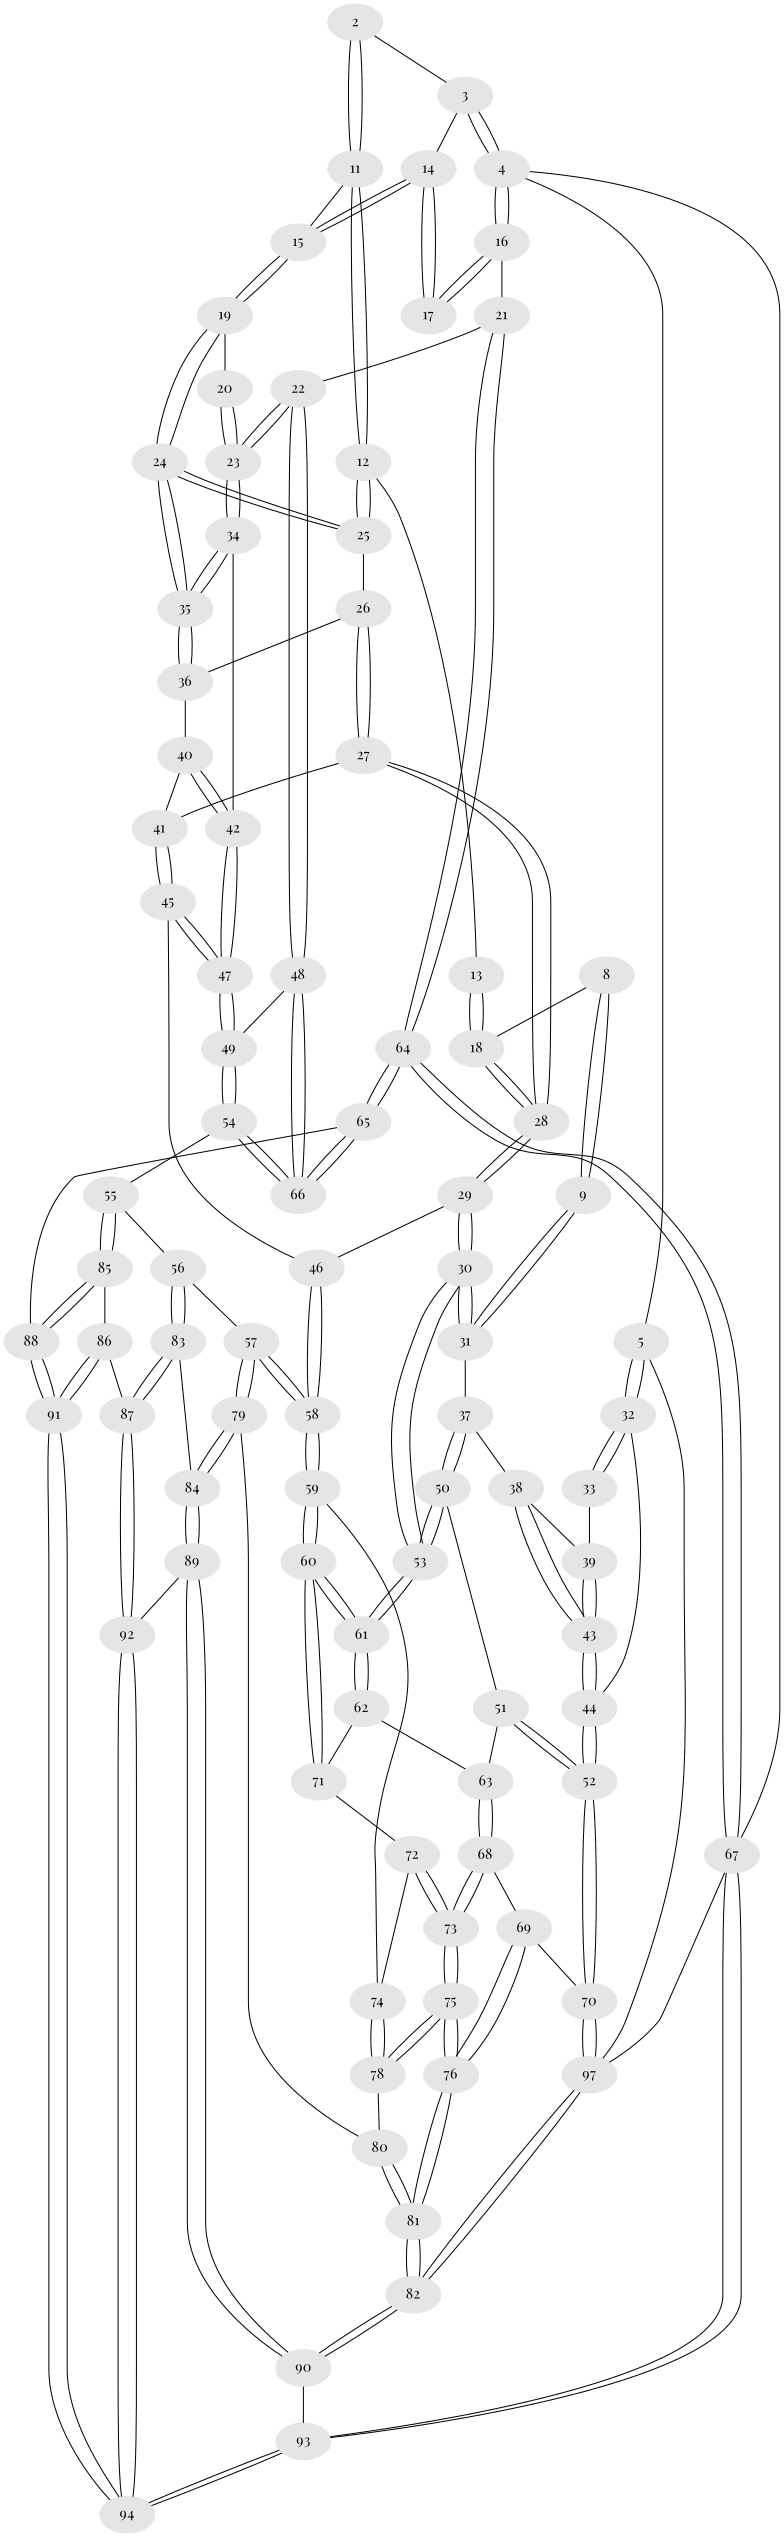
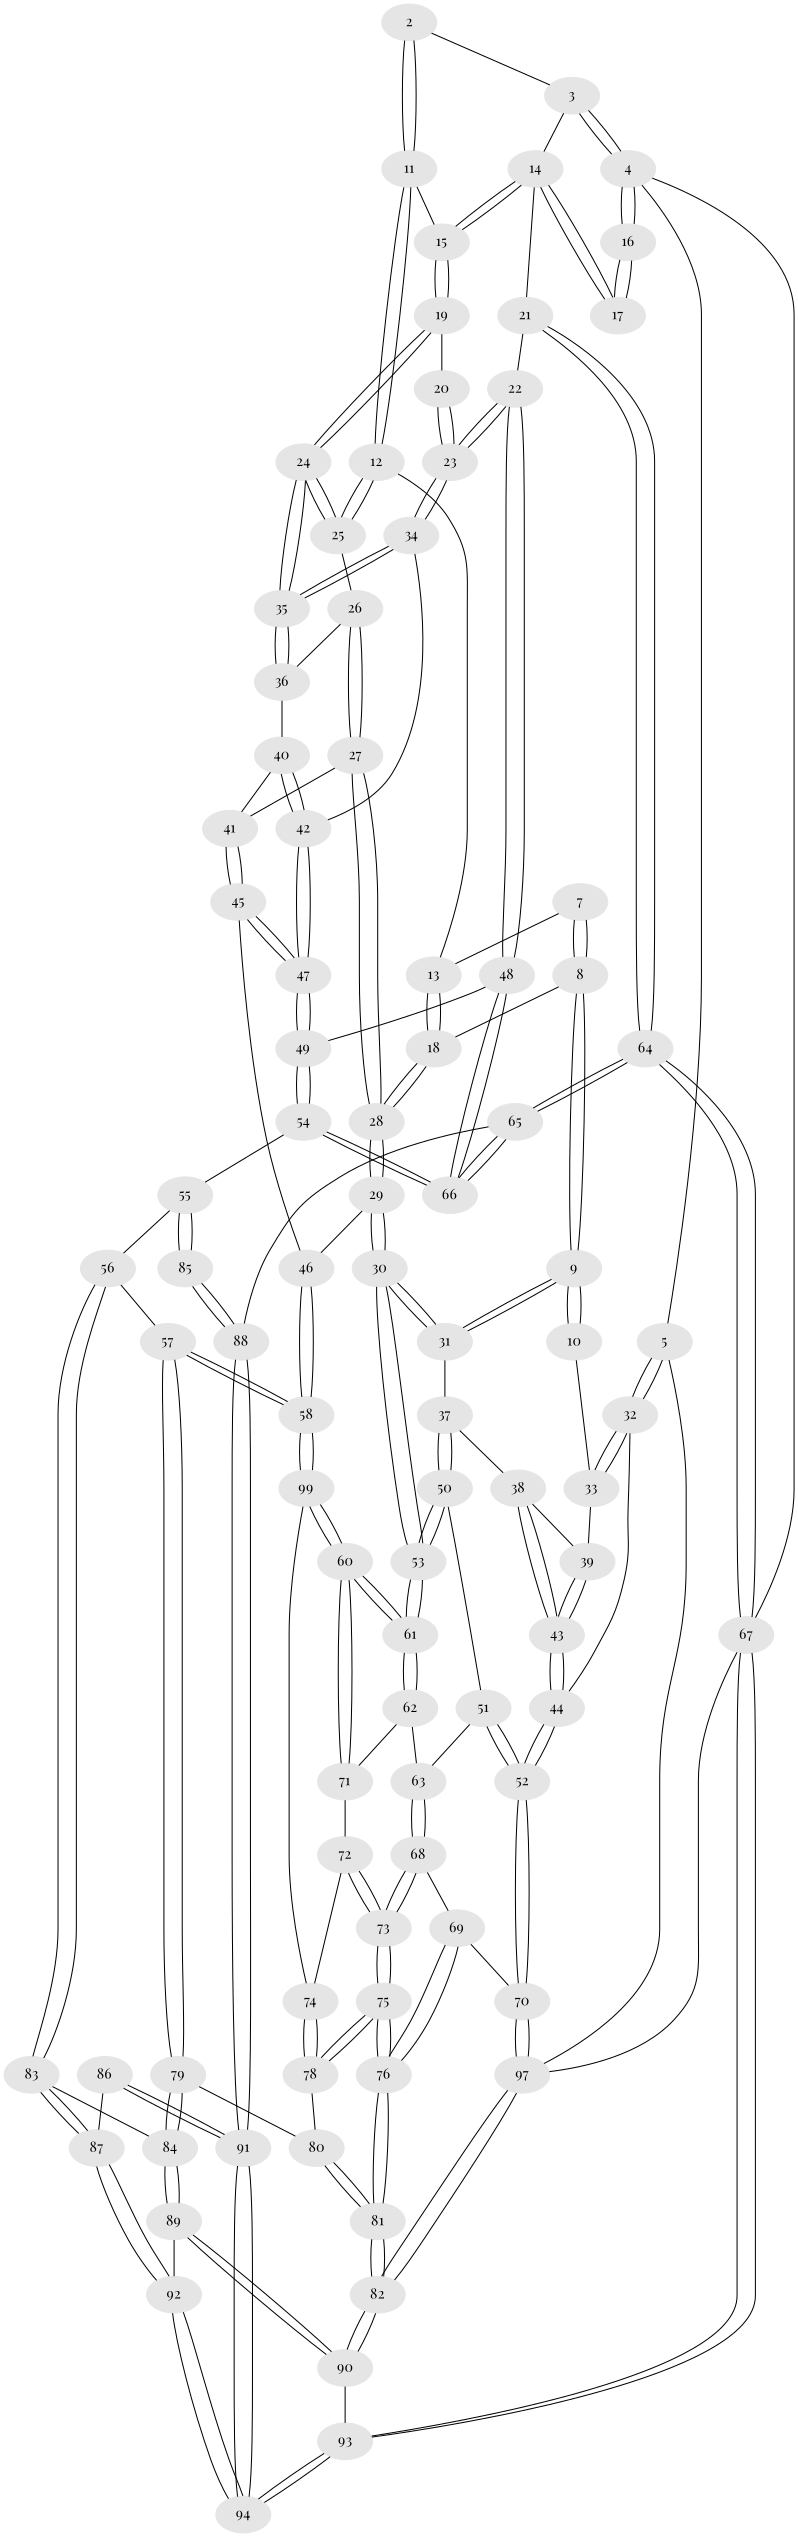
edge "16" -- "21": now "14" -- "21"
node "7": added
edge "85" -- "86": removed
node "10": added
node "59": label "59" -> "99"
